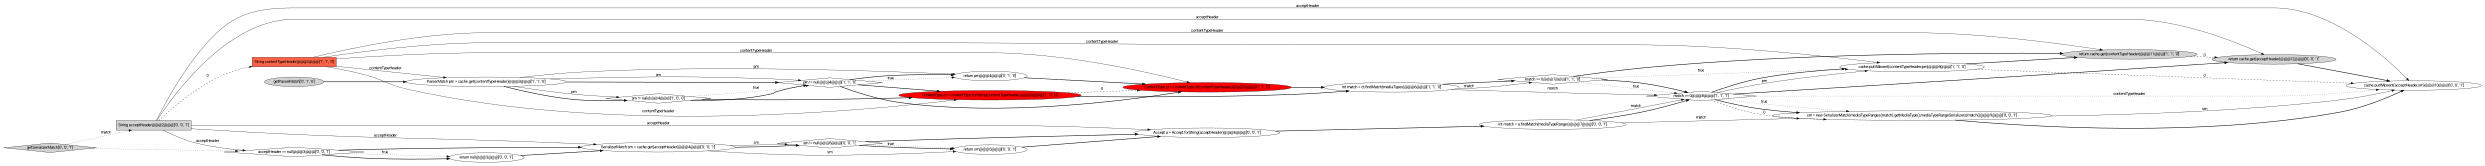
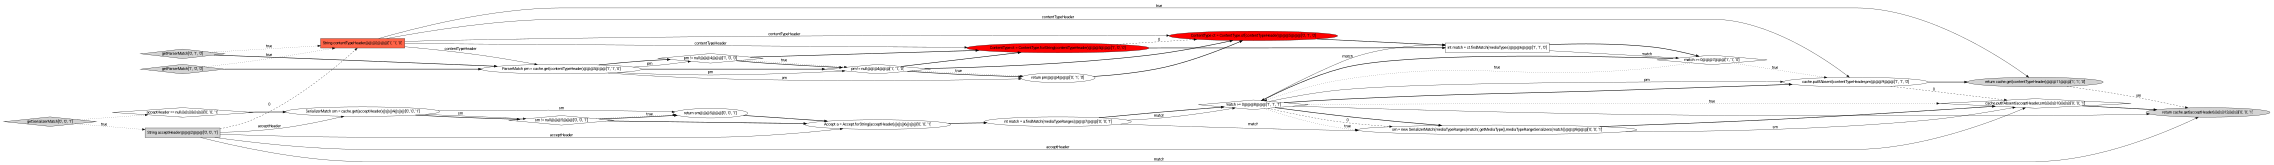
edge "String acceptHeader@@@2@@@['0', '0', '1']" -> "return cache.get(acceptHeader)@@@12@@@['0', '0', '1']": label "acceptHeader" -> "match"
edge "String contentTypeHeader@@@2@@@['1', '1', '0']" -> "return cache.get(contentTypeHeader)@@@11@@@['1', '1', '0']": label "contentTypeHeader" -> "true"
edge "getParserMatch['0', '1', '0']" -> "String contentTypeHeader@@@2@@@['1', '1', '0']": added, label "true"
edge "return cache.get(contentTypeHeader)@@@11@@@['1', '1', '0']" -> "return cache.get(acceptHeader)@@@12@@@['0', '0', '1']": label "0" -> "sm"
edge "match >= 0@@@7@@@['1', '1', '0']" -> "return cache.get(contentTypeHeader)@@@11@@@['1', '1', '0']": removed
node "getParserMatch['1', '0', '0']": added
edge "return cache.get(acceptHeader)@@@12@@@['0', '0', '1']" -> "cache.putIfAbsent(acceptHeader,sm)@@@10@@@['0', '0', '1']": reversed
edge "match >= 0@@@8@@@['1', '1', '1']" -> "return cache.get(acceptHeader)@@@12@@@['0', '0', '1']": style bold -> solid
node "getParserMatch['0', '1', '0']": shape ellipse -> diamond
node "cache.putIfAbsent(acceptHeader,sm)@@@10@@@['0', '0', '1']": shape ellipse -> diamond
node "int match = ct.findMatch(mediaTypes)@@@6@@@['1', '1', '0']": shape ellipse -> box
edge "int match = ct.findMatch(mediaTypes)@@@6@@@['1', '1', '0']" -> "match >= 0@@@8@@@['1', '1', '1']": reversed
edge "match >= 0@@@8@@@['1', '1', '1']" -> "cache.putIfAbsent(acceptHeader,sm)@@@10@@@['0', '0', '1']": label "contentTypeHeader" -> "true"
edge "getSerializerMatch['0', '0', '1']" -> "String acceptHeader@@@2@@@['0', '0', '1']": label "match" -> "true"
edge "String acceptHeader@@@2@@@['0', '0', '1']" -> "acceptHeader == null@@@3@@@['0', '0', '1']": removed, label "acceptHeader"
node "return null@@@3@@@['0', '0', '1']": removed
